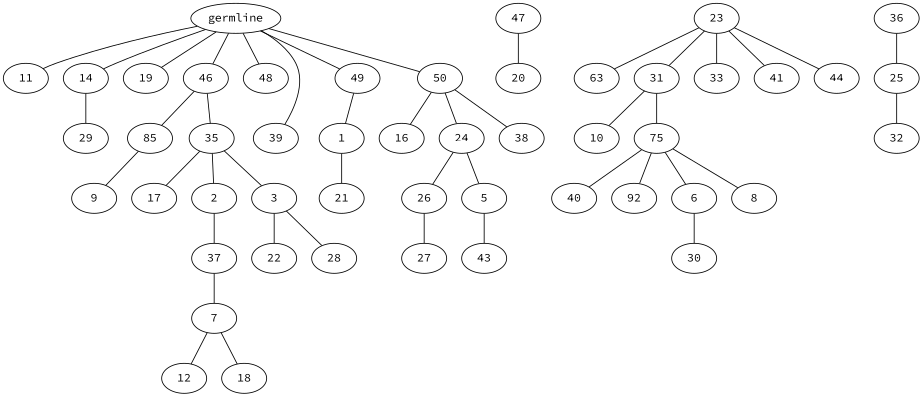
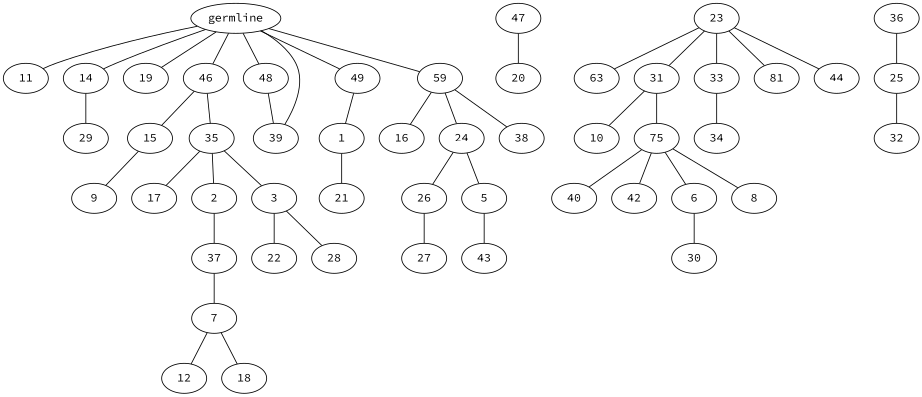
node "50": label "50" -> "59"
node "41": label "41" -> "81"
edge "48" -- "39": added
node "85": label "85" -> "15"
node "34": added
node "92": label "92" -> "42"
